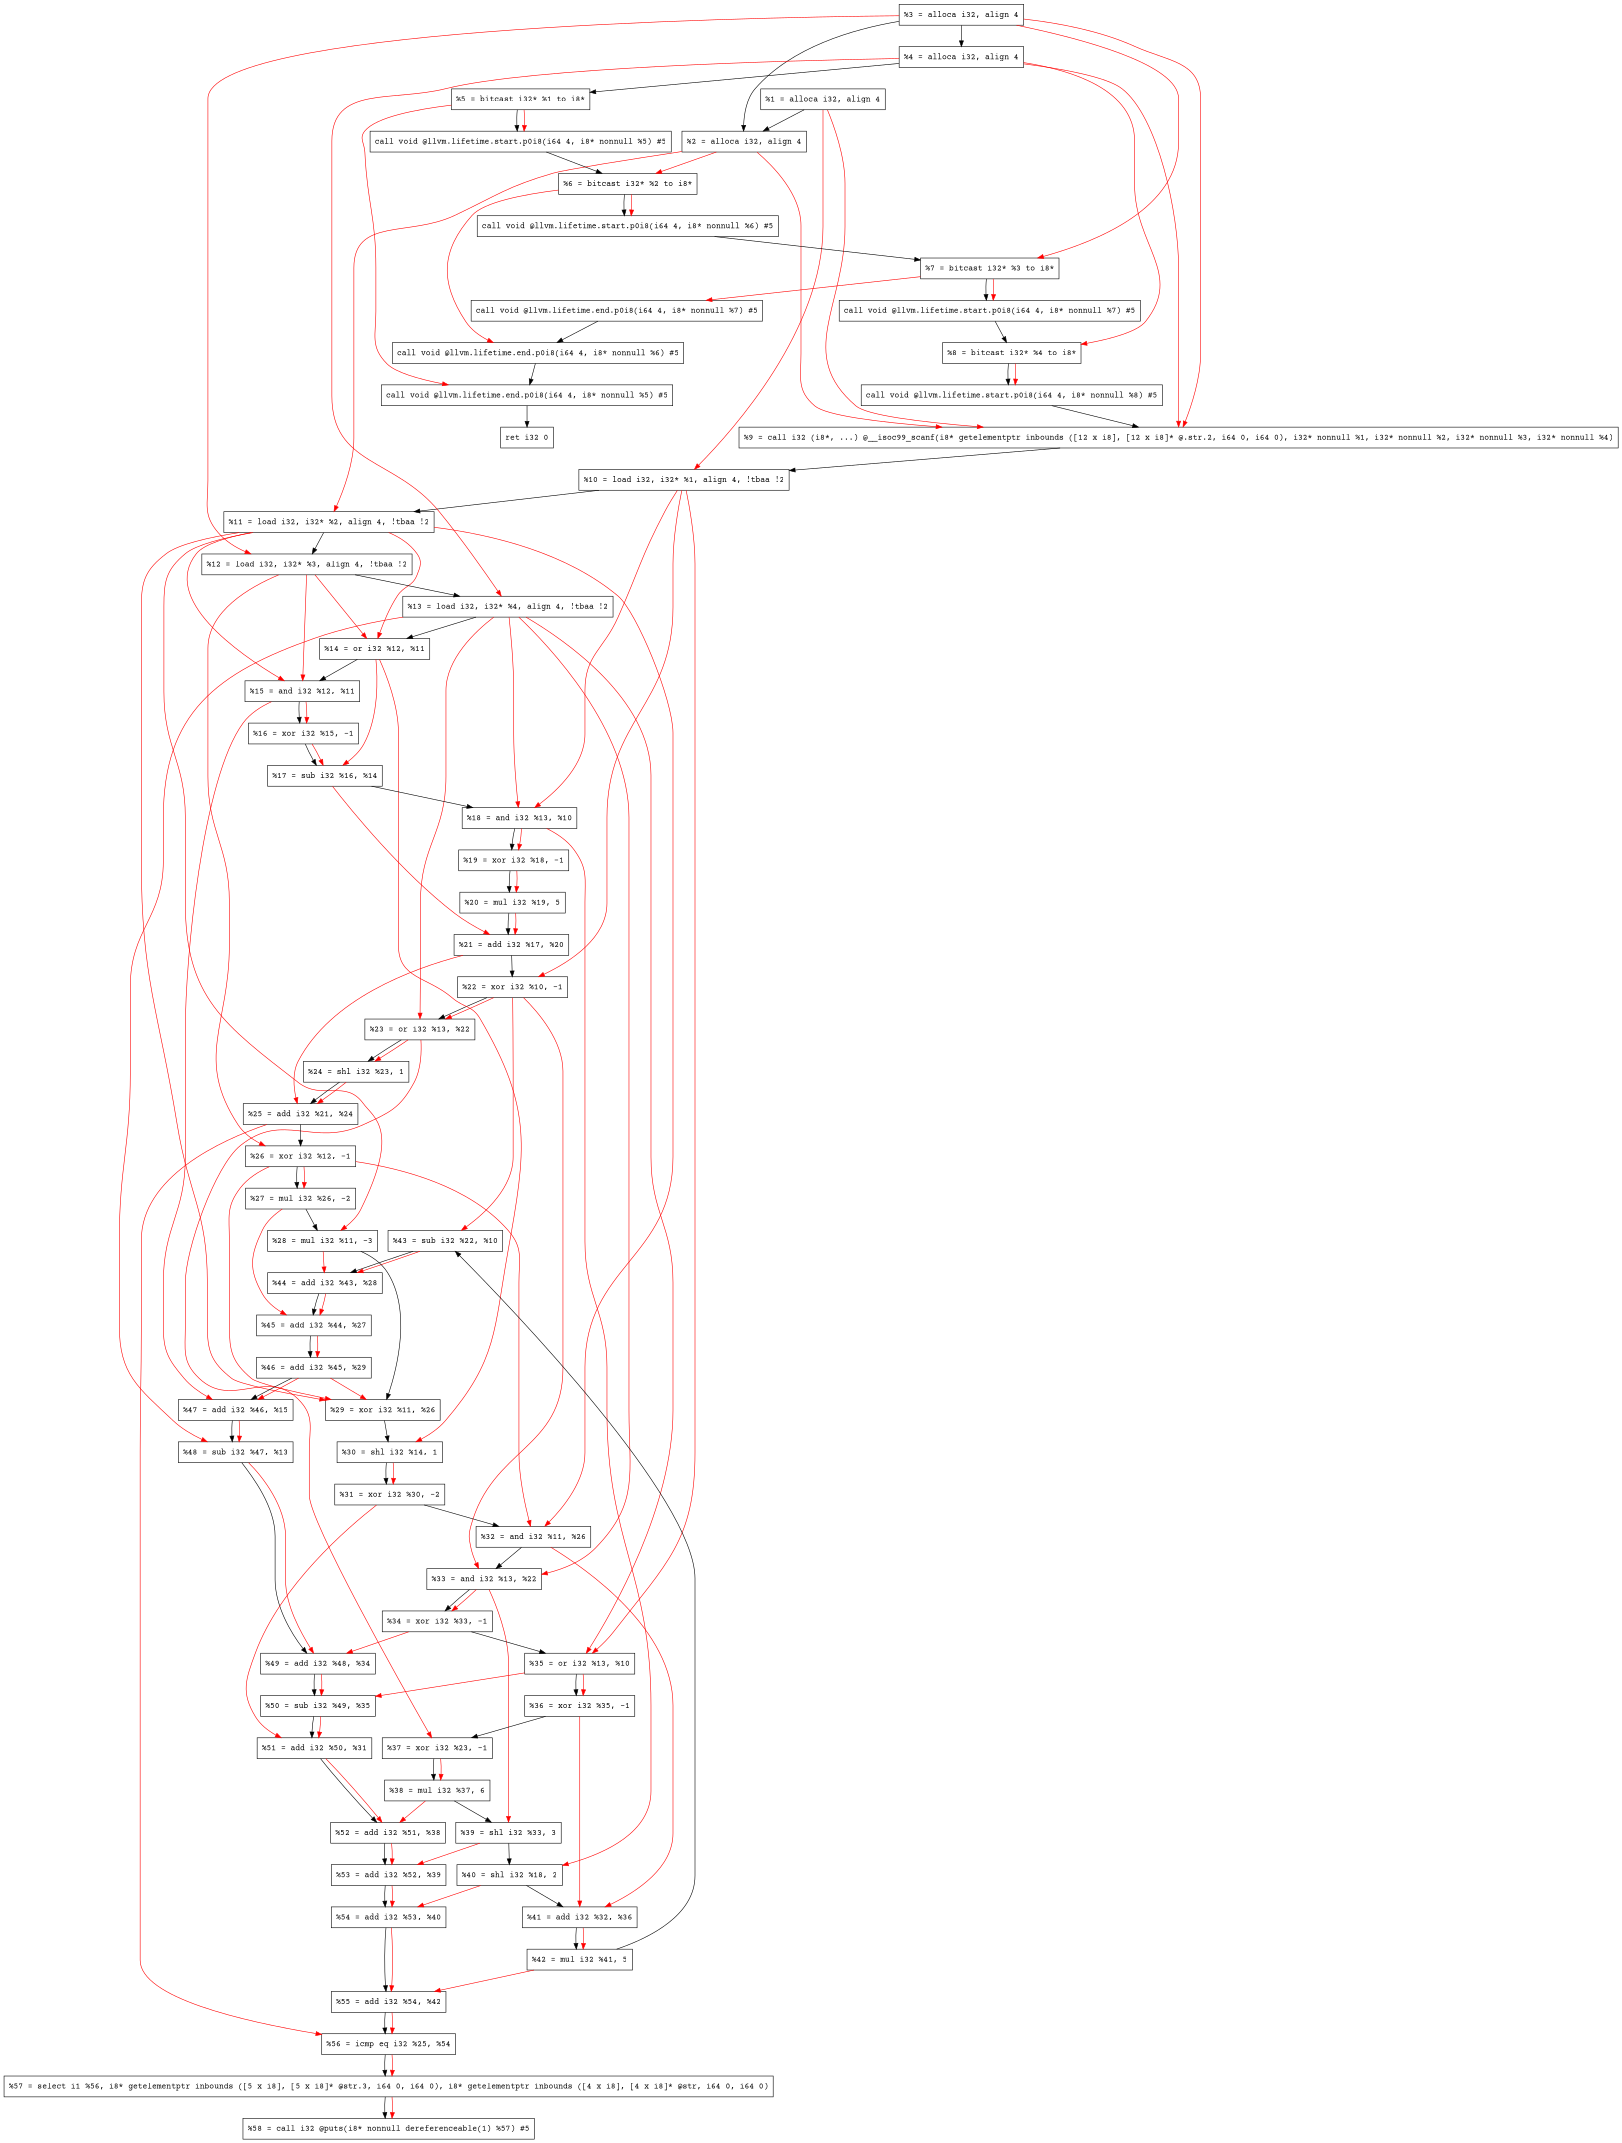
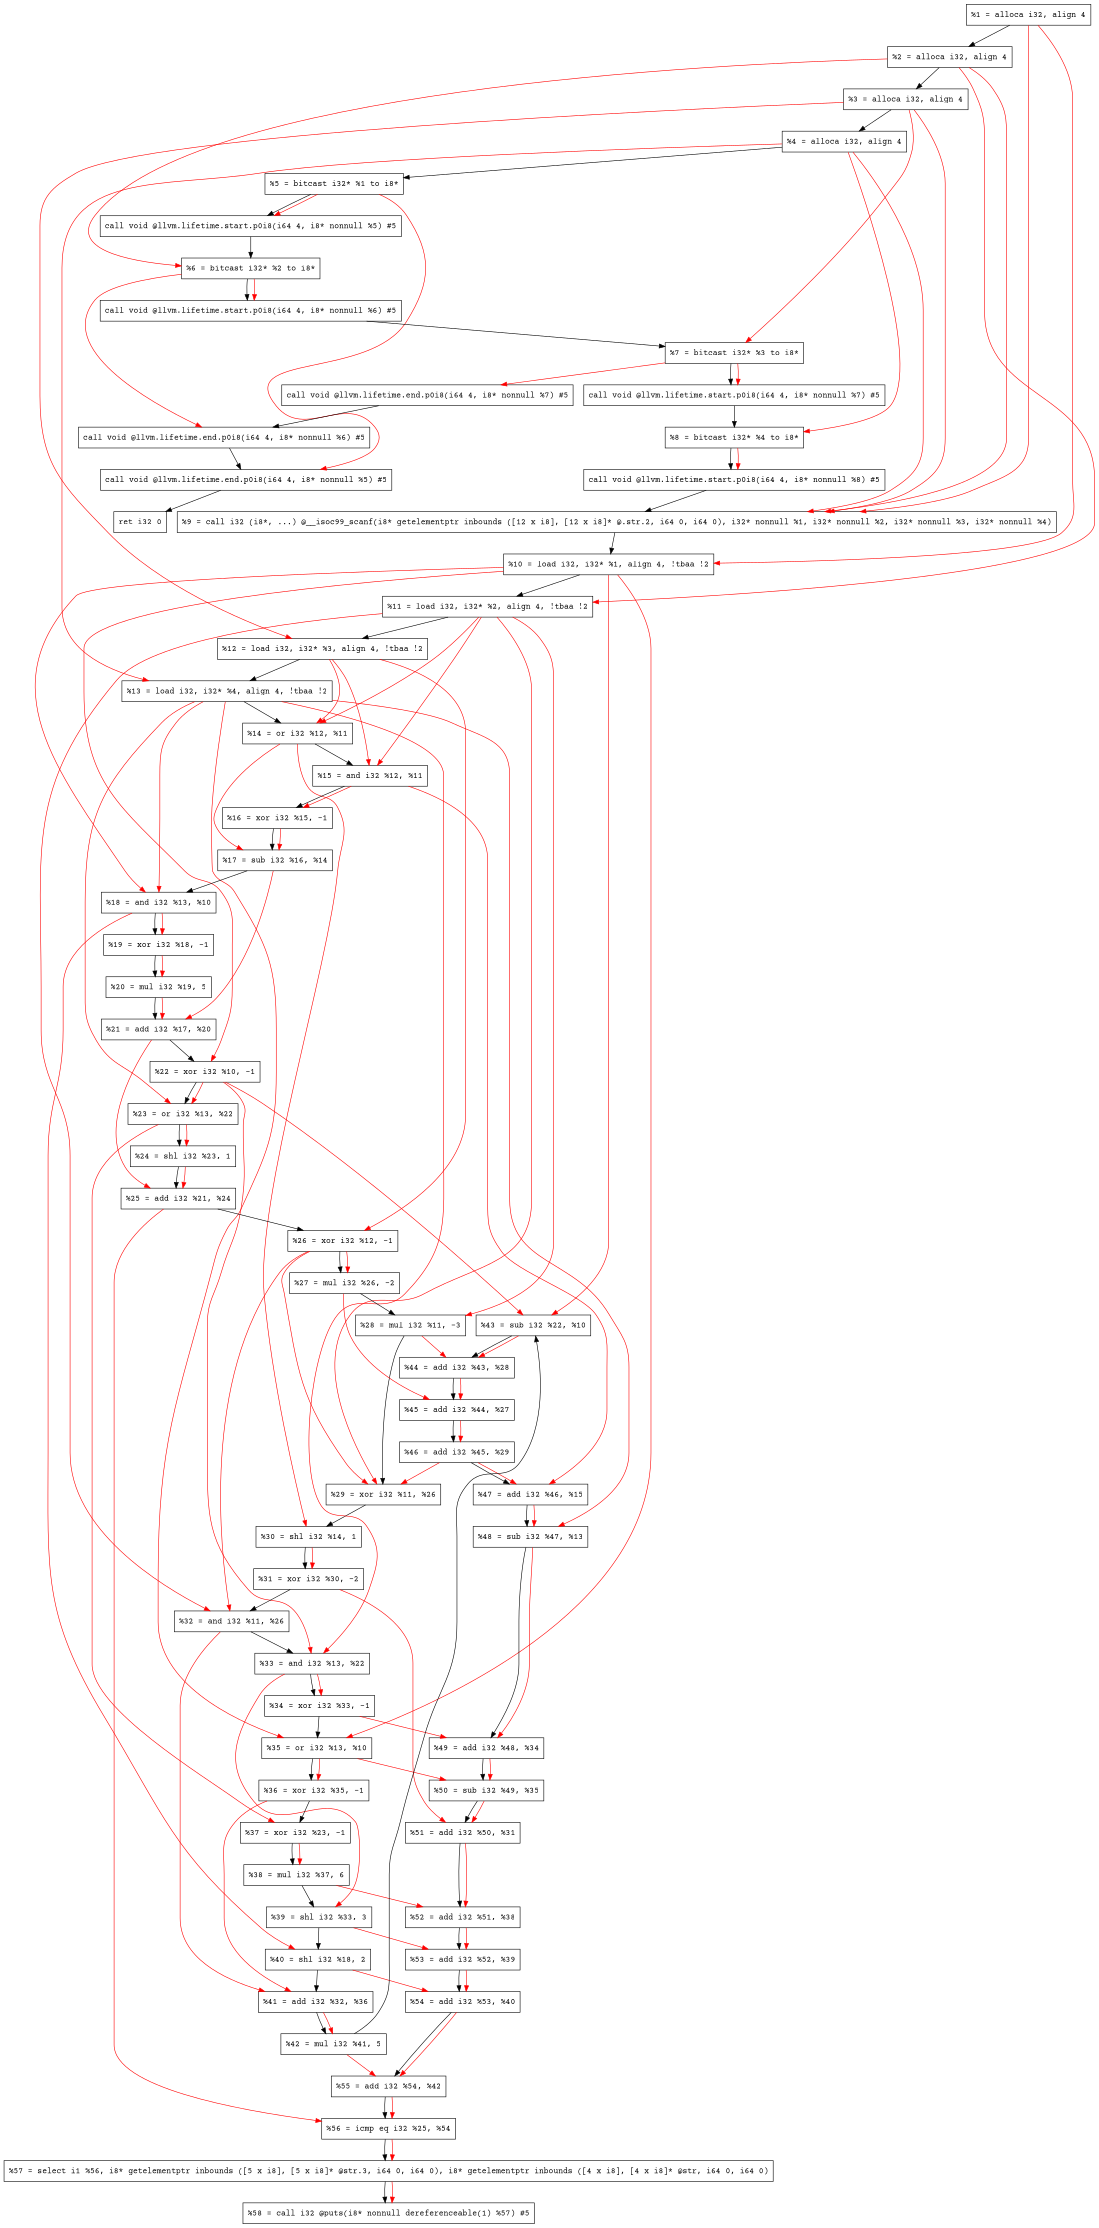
edge "%3 = alloca i32, align 4" -> "%2 = alloca i32, align 4": reversed
edge "%10 = load i32, i32* %1, align 4, !tbaa !2" -> "%43 = sub i32 %22, %10": added
